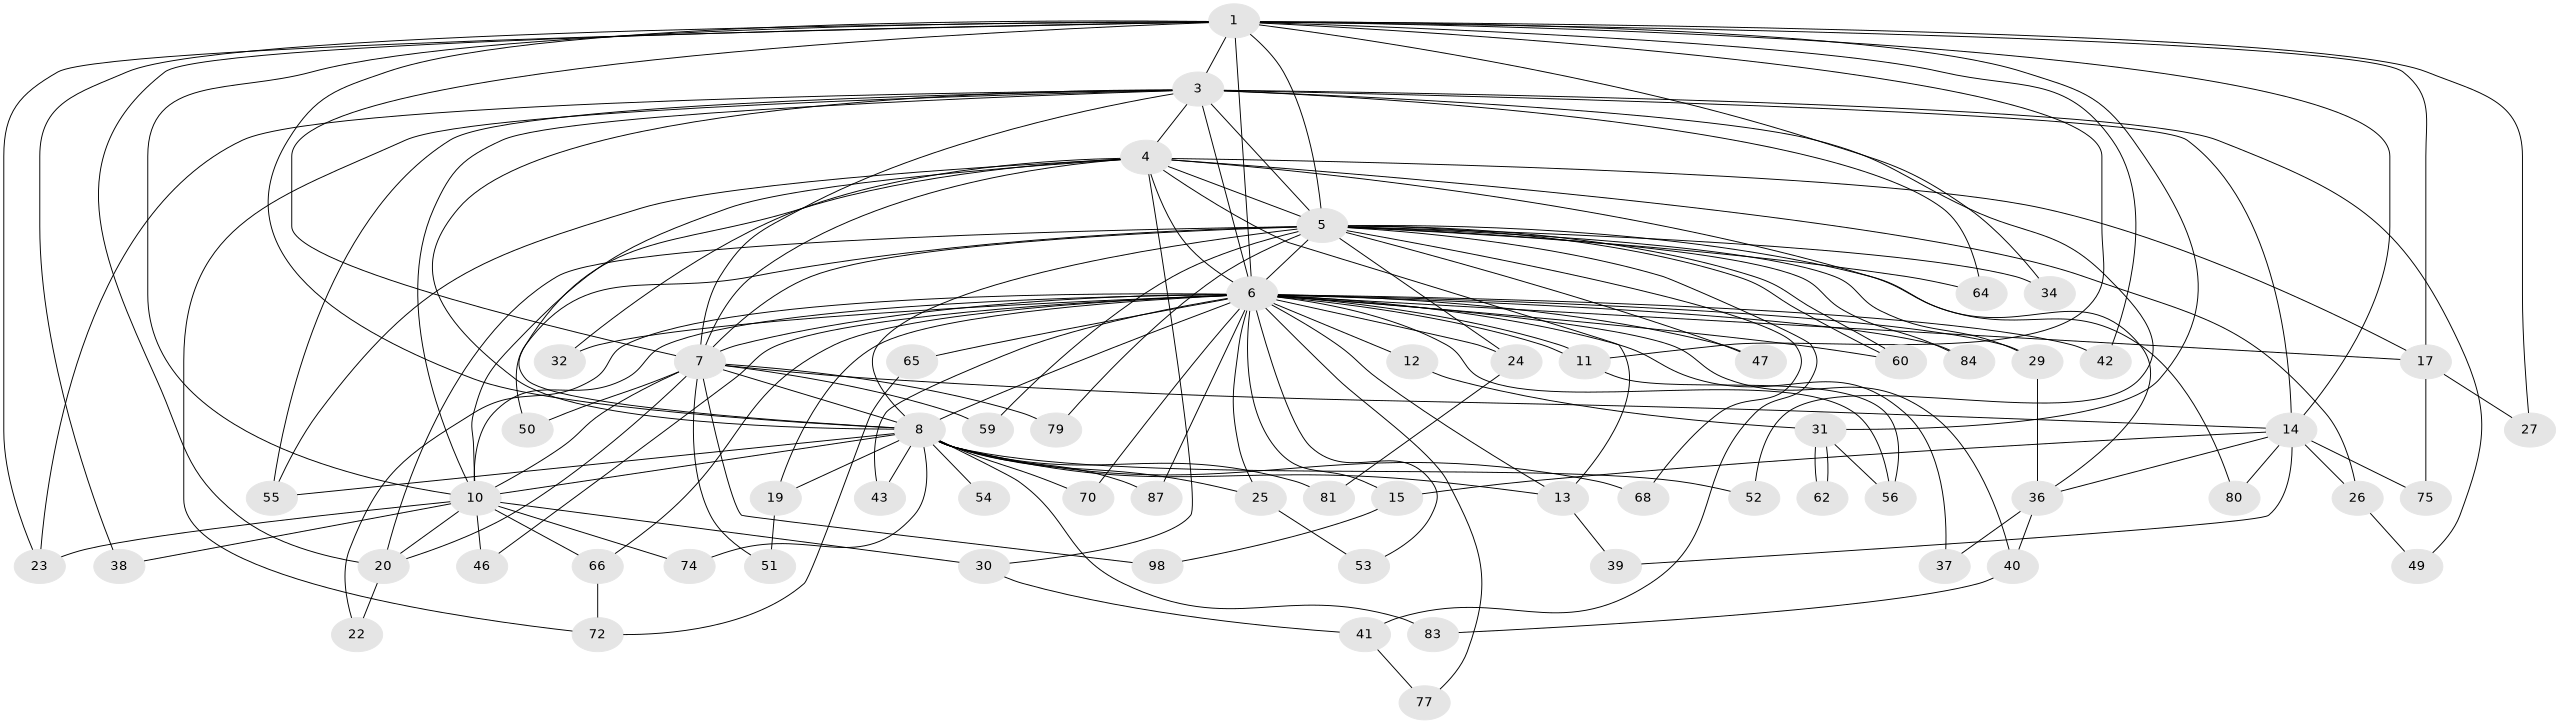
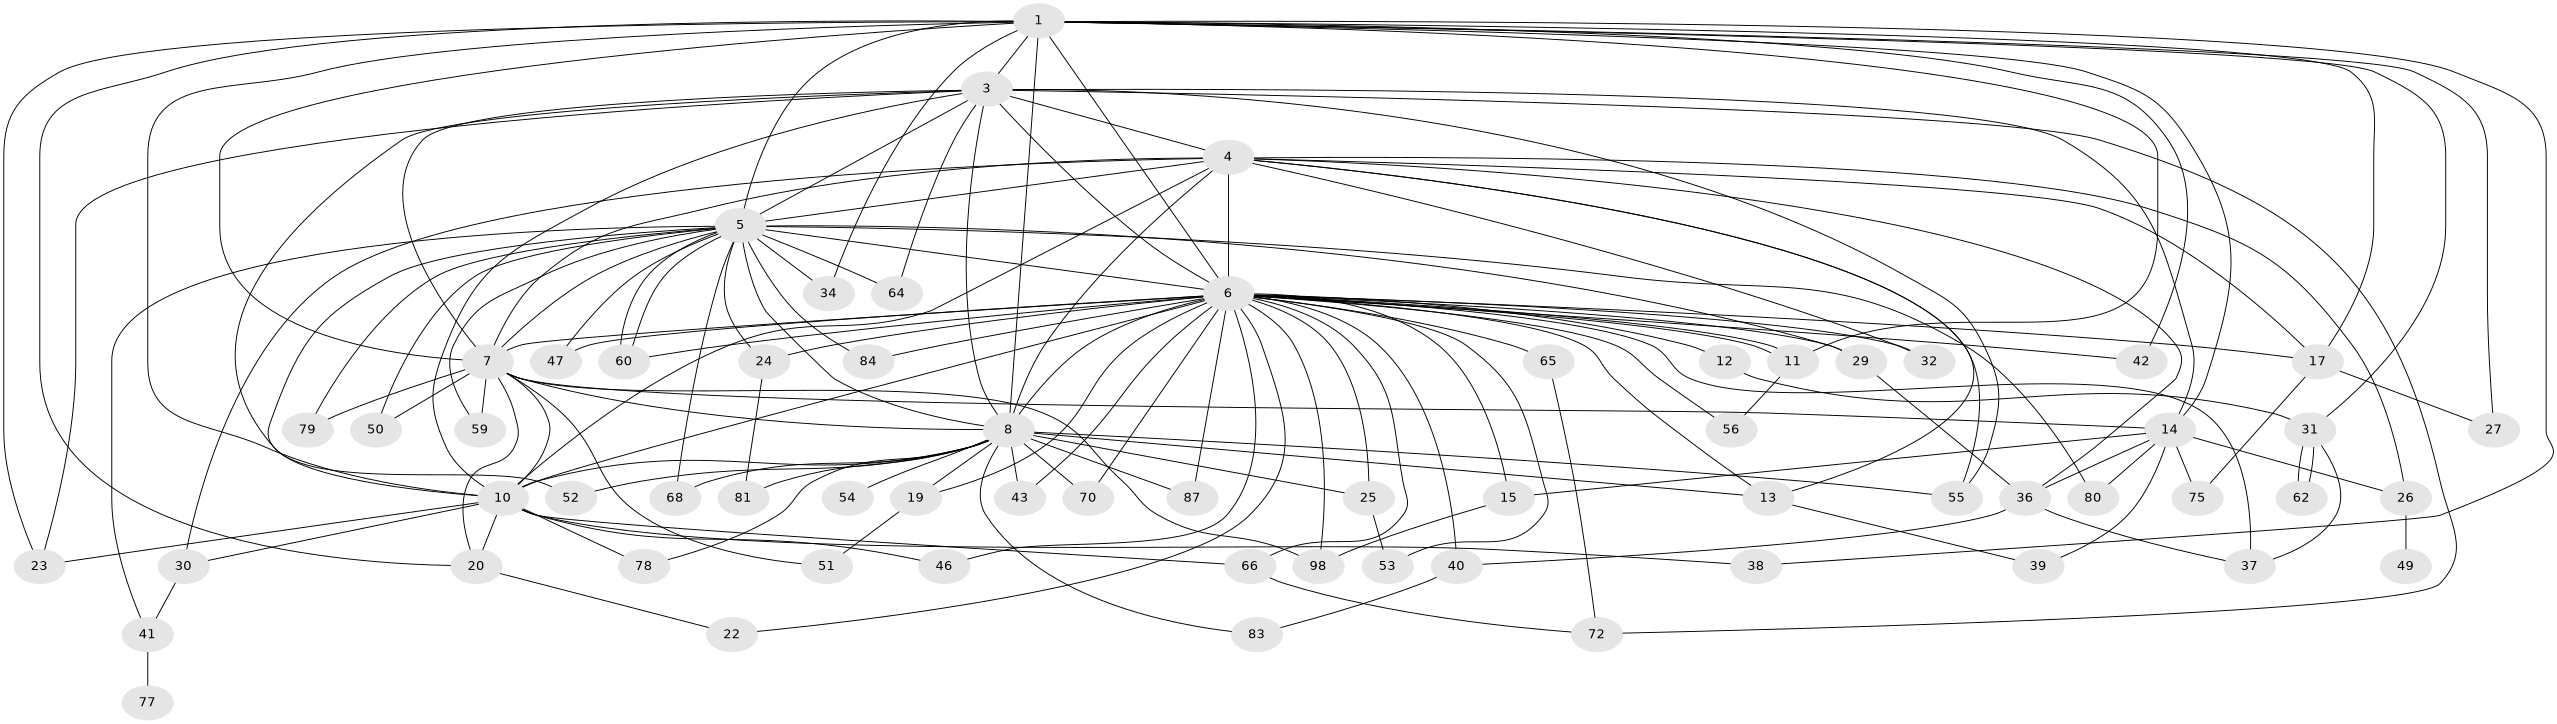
edge "3" -- "49": removed
edge "5" -- "20": now "5" -- "10"
edge "6" -- "77": now "6" -- "98"
edge "31" -- "56": now "31" -- "37"
node "74": label "74" -> "78"
